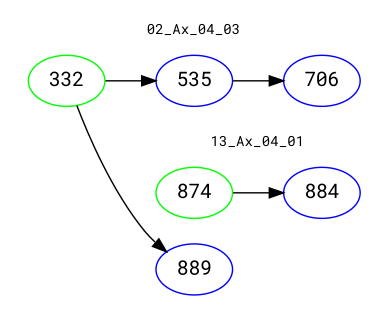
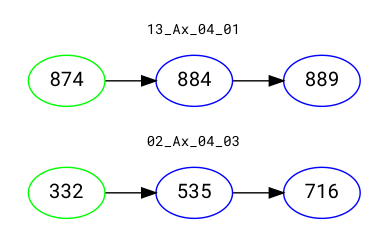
node "706": label "706" -> "716"
edge "332" -> "889": now "884" -> "889"
